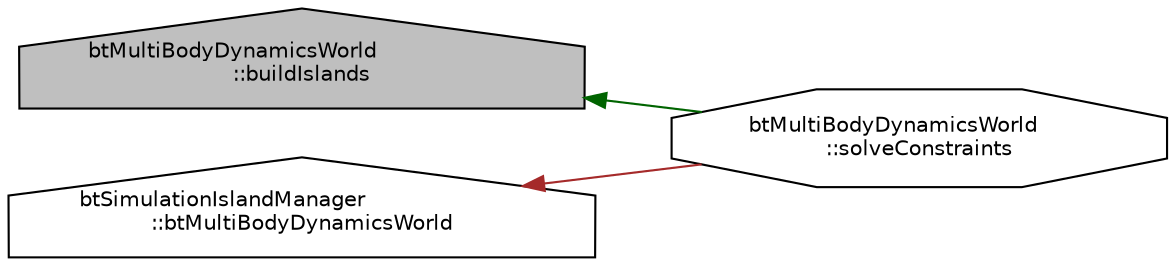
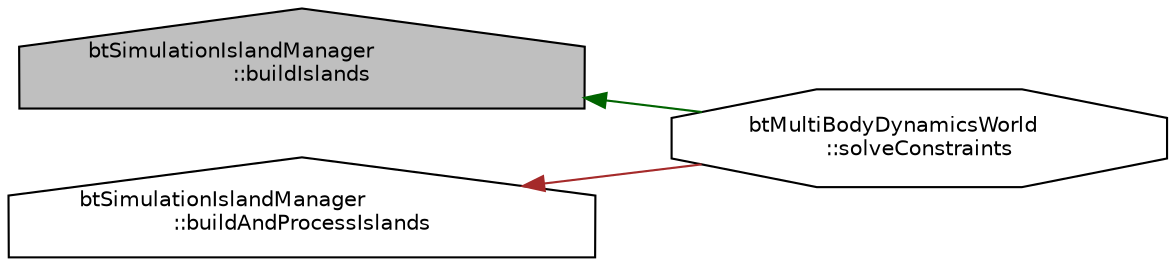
node "btMultiBodyDynamicsWorld ::buildIslands": label "btMultiBodyDynamicsWorld ::buildIslands" -> "btSimulationIslandManager ::buildIslands"
node "btSimulationIslandManager ::btMultiBodyDynamicsWorld": label "btSimulationIslandManager ::btMultiBodyDynamicsWorld" -> "btSimulationIslandManager ::buildAndProcessIslands"
